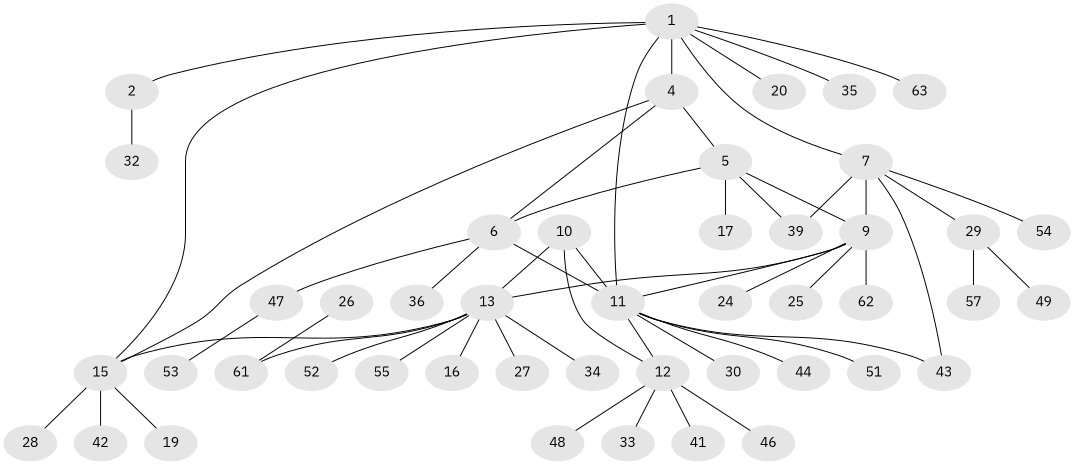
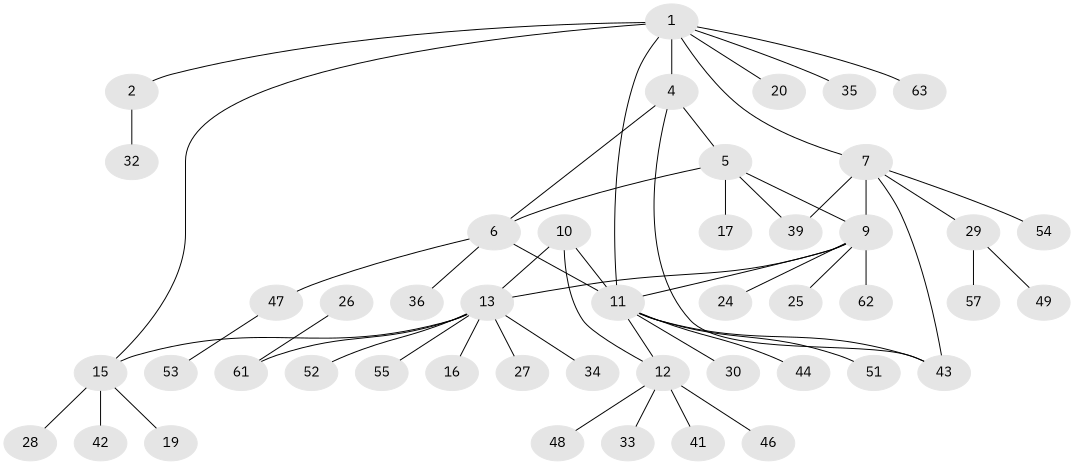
edge "4" -- "15": now "4" -- "43"
